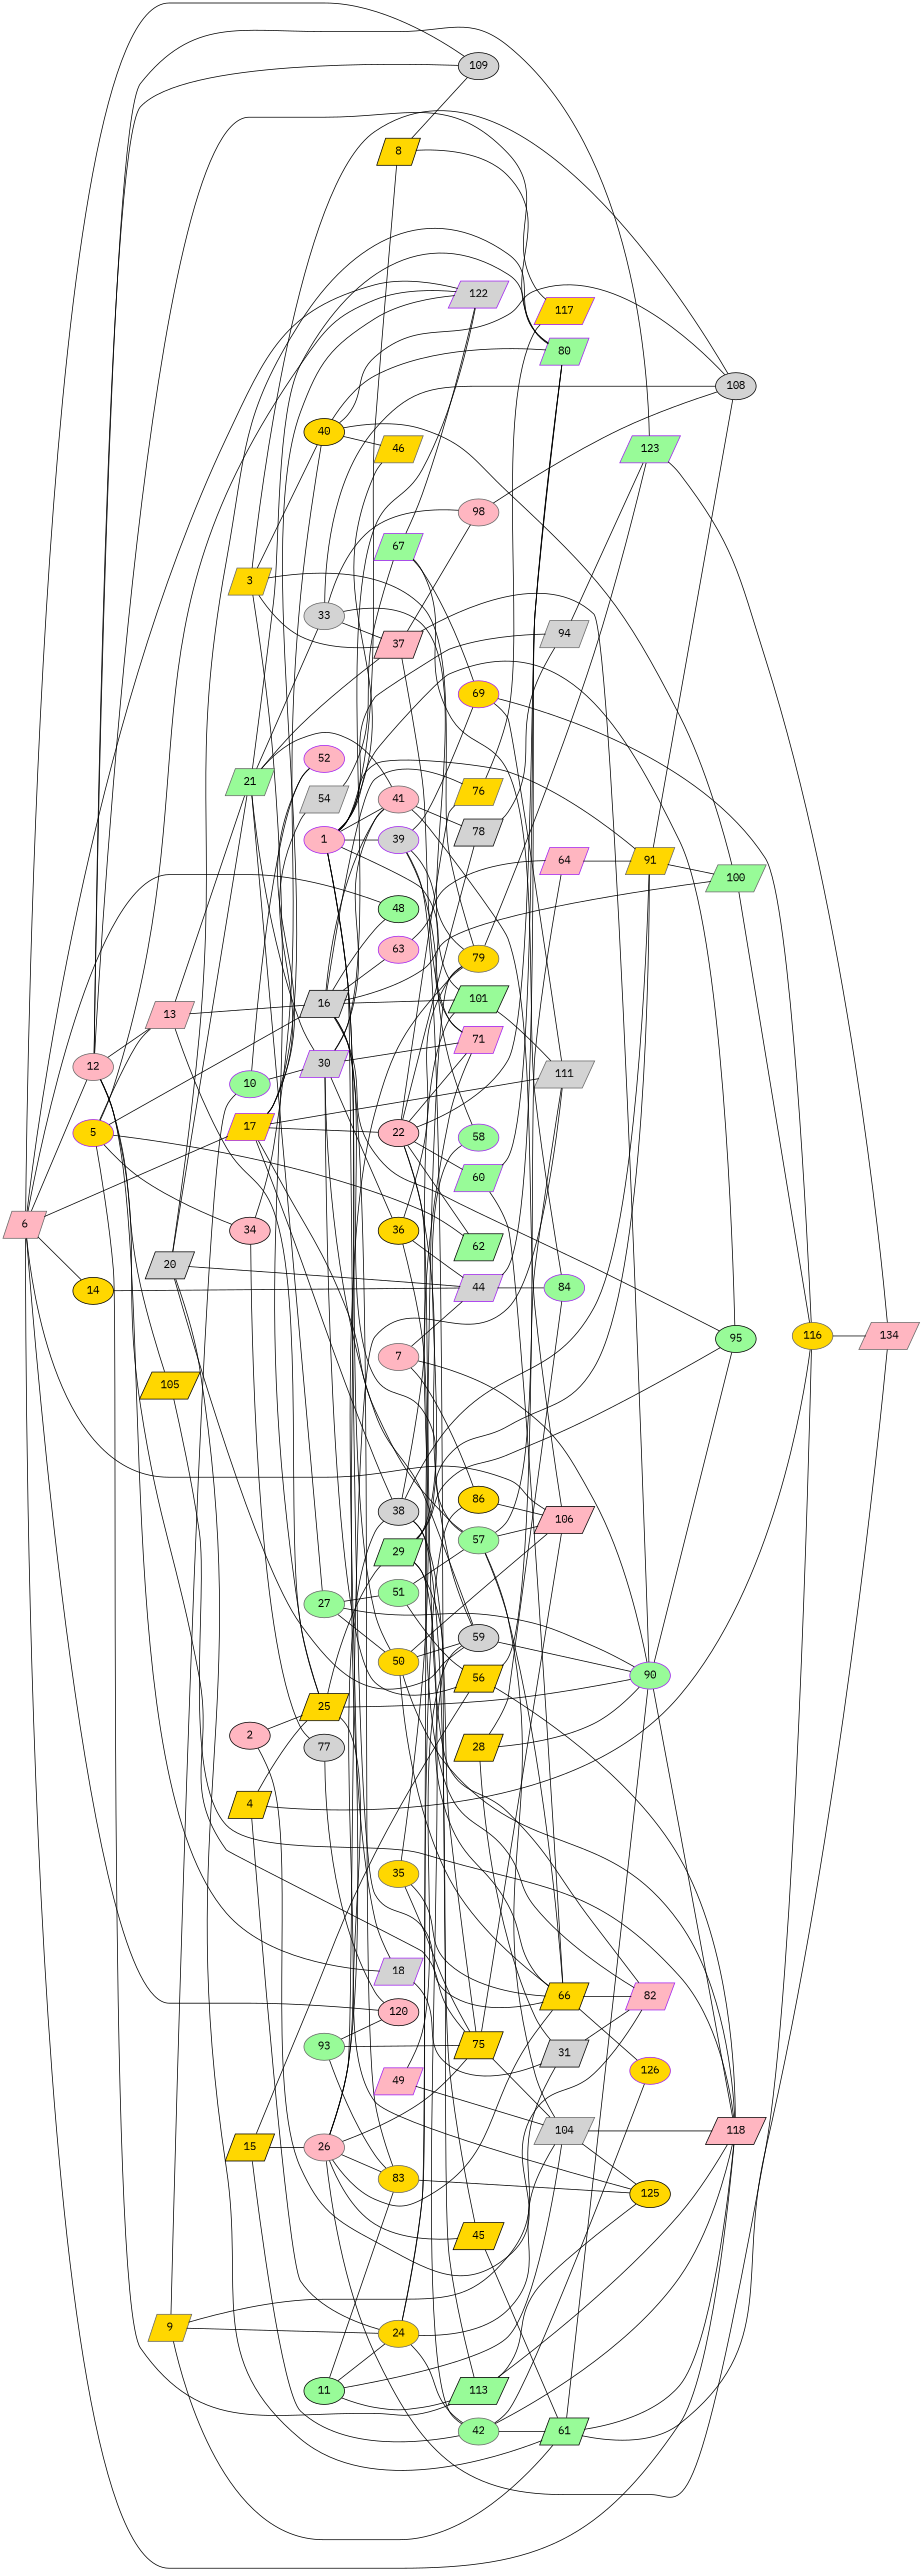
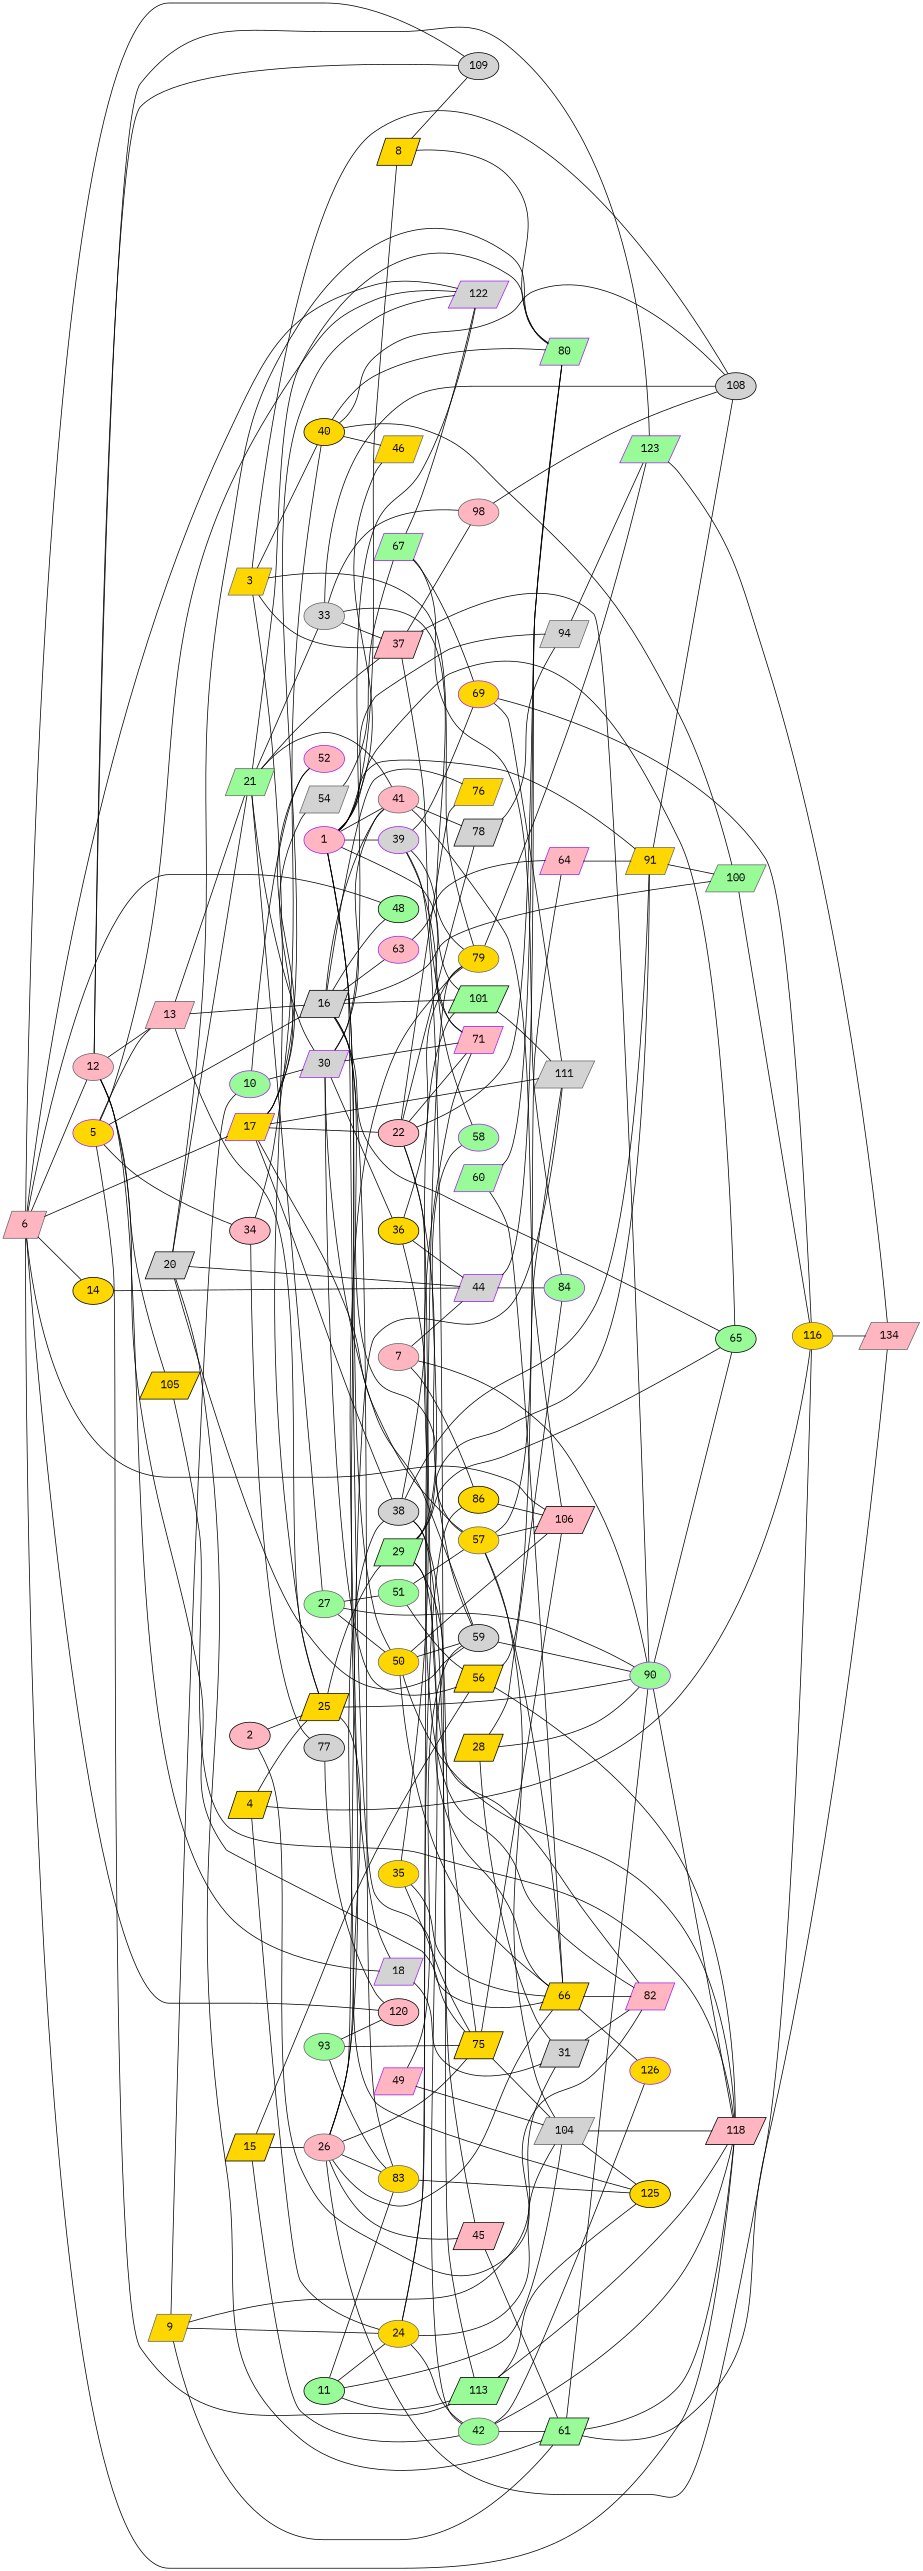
node "117": removed
edge "22" -- "60": removed
node "62": removed
node "95": label "95" -> "65"
node "57": fillcolor palegreen -> gold
node "45": fillcolor gold -> lightpink
